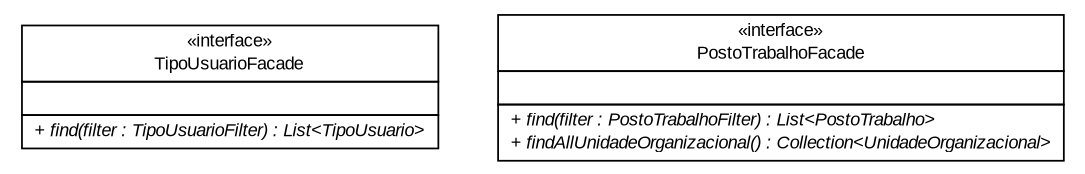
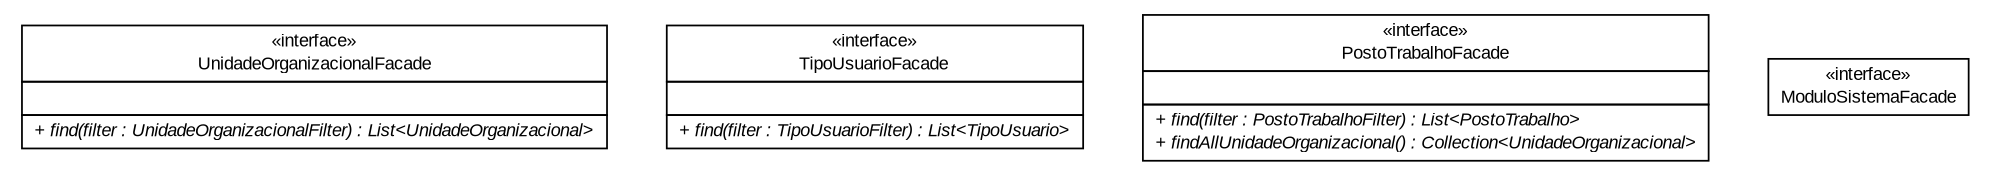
node "UnidadeOrganizacionalFacade": added
node "ModuloSistemaFacade": added
